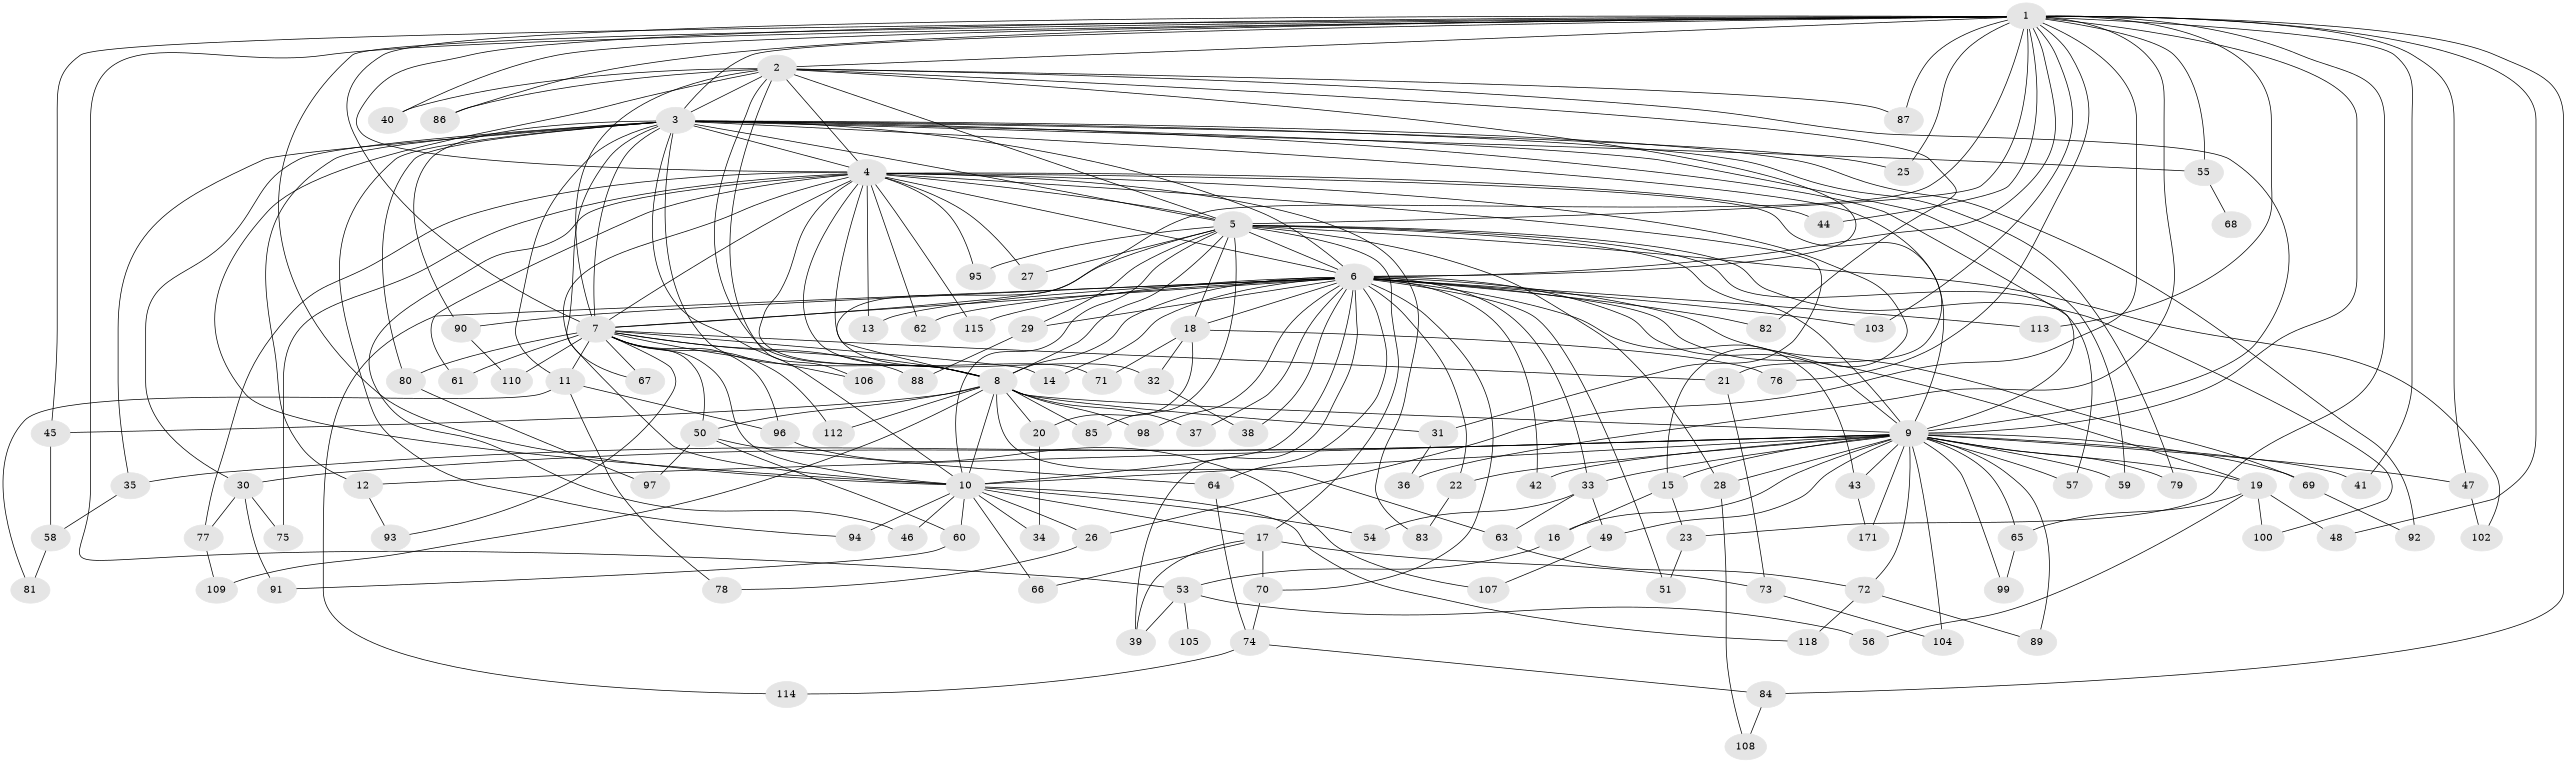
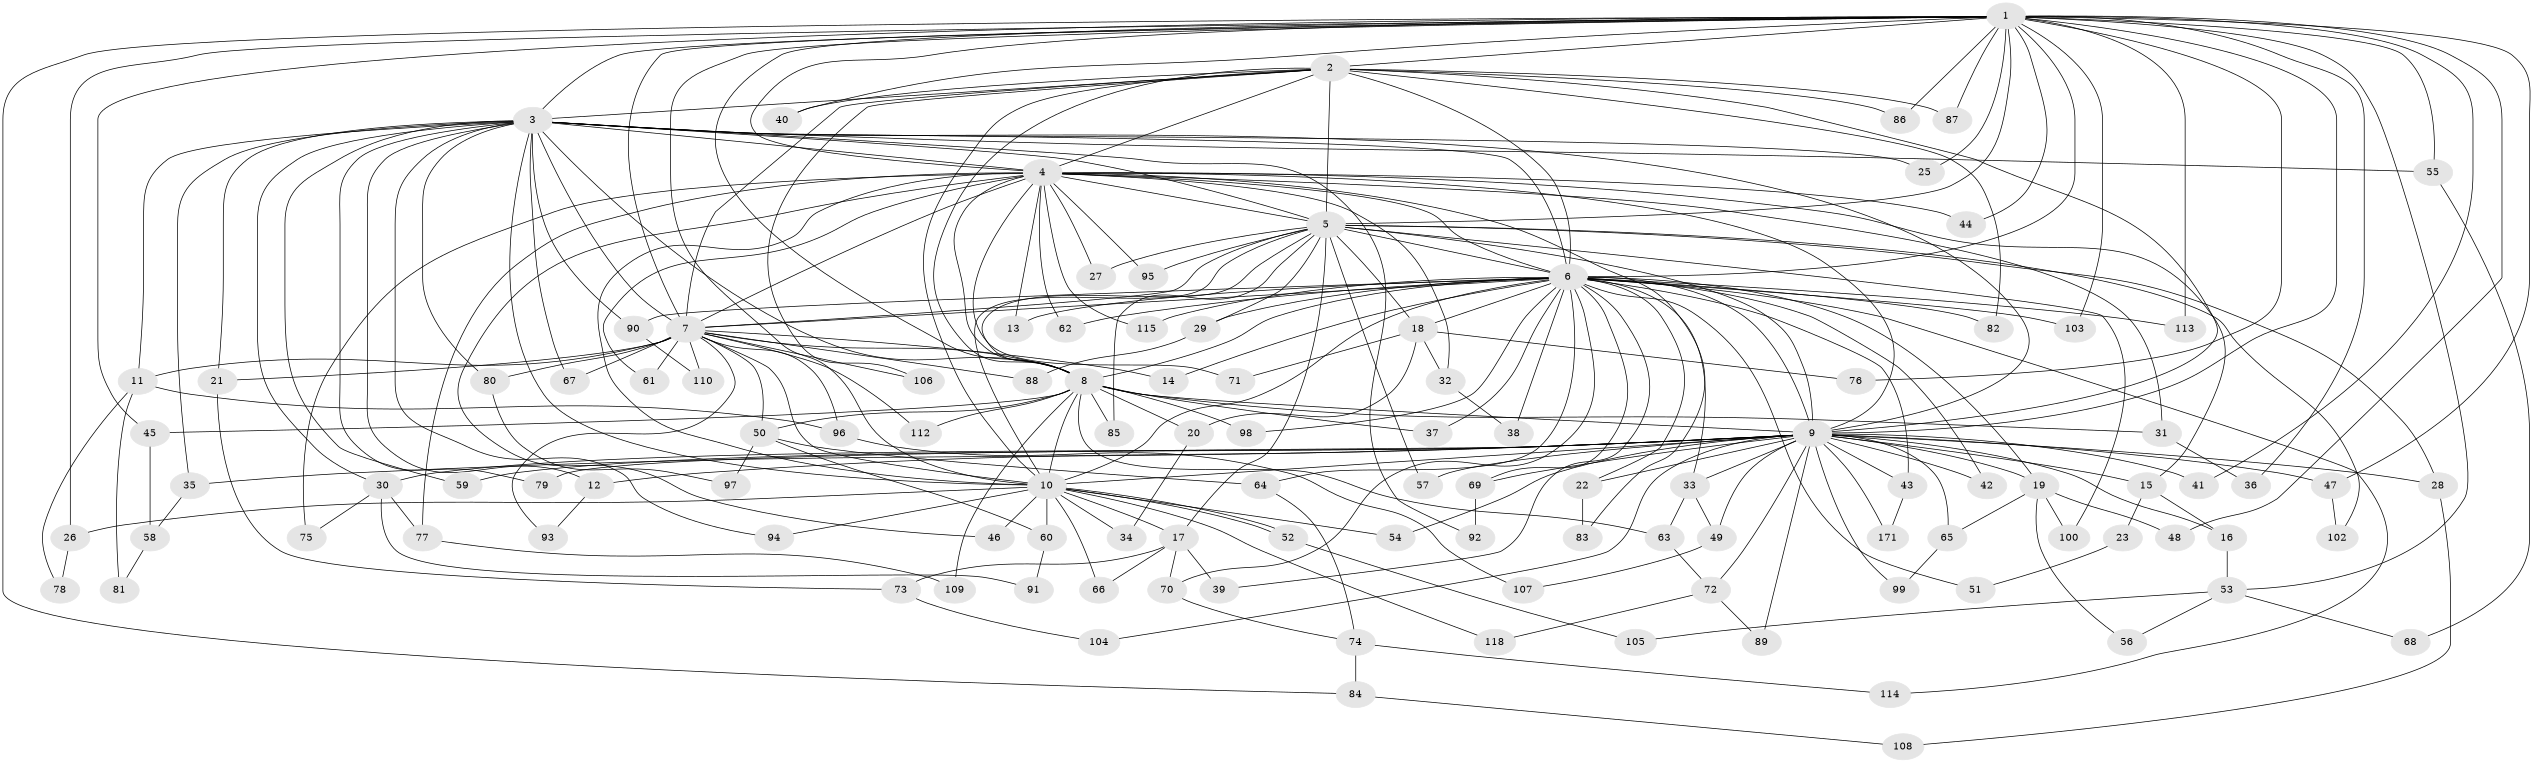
edge "1" -- "23": removed
edge "33" -- "54": now "9" -- "54"
node "52": added
edge "53" -- "39": now "53" -- "68"
